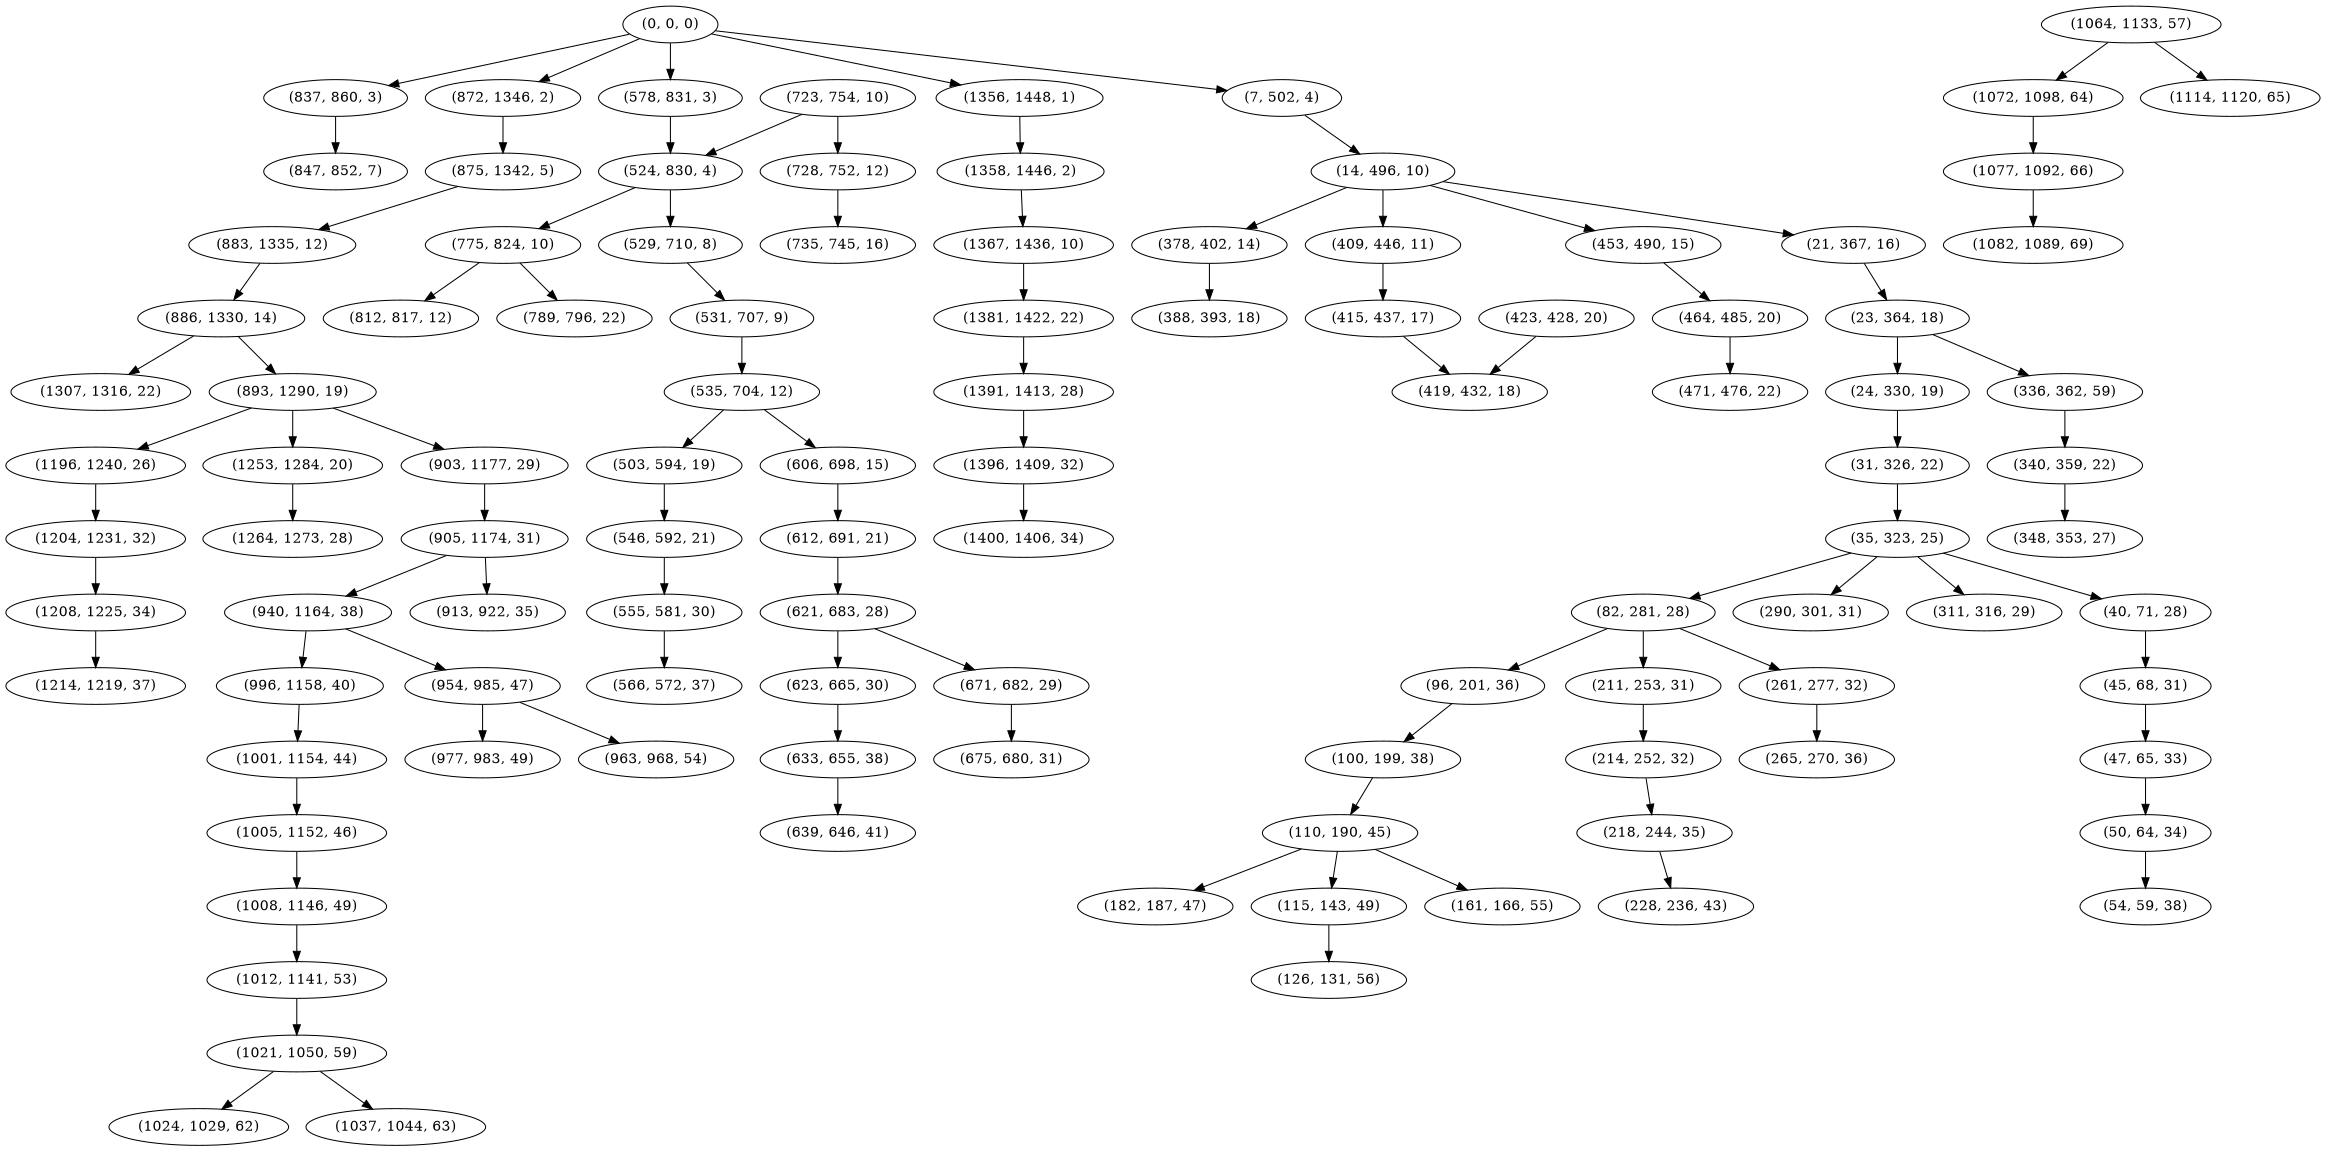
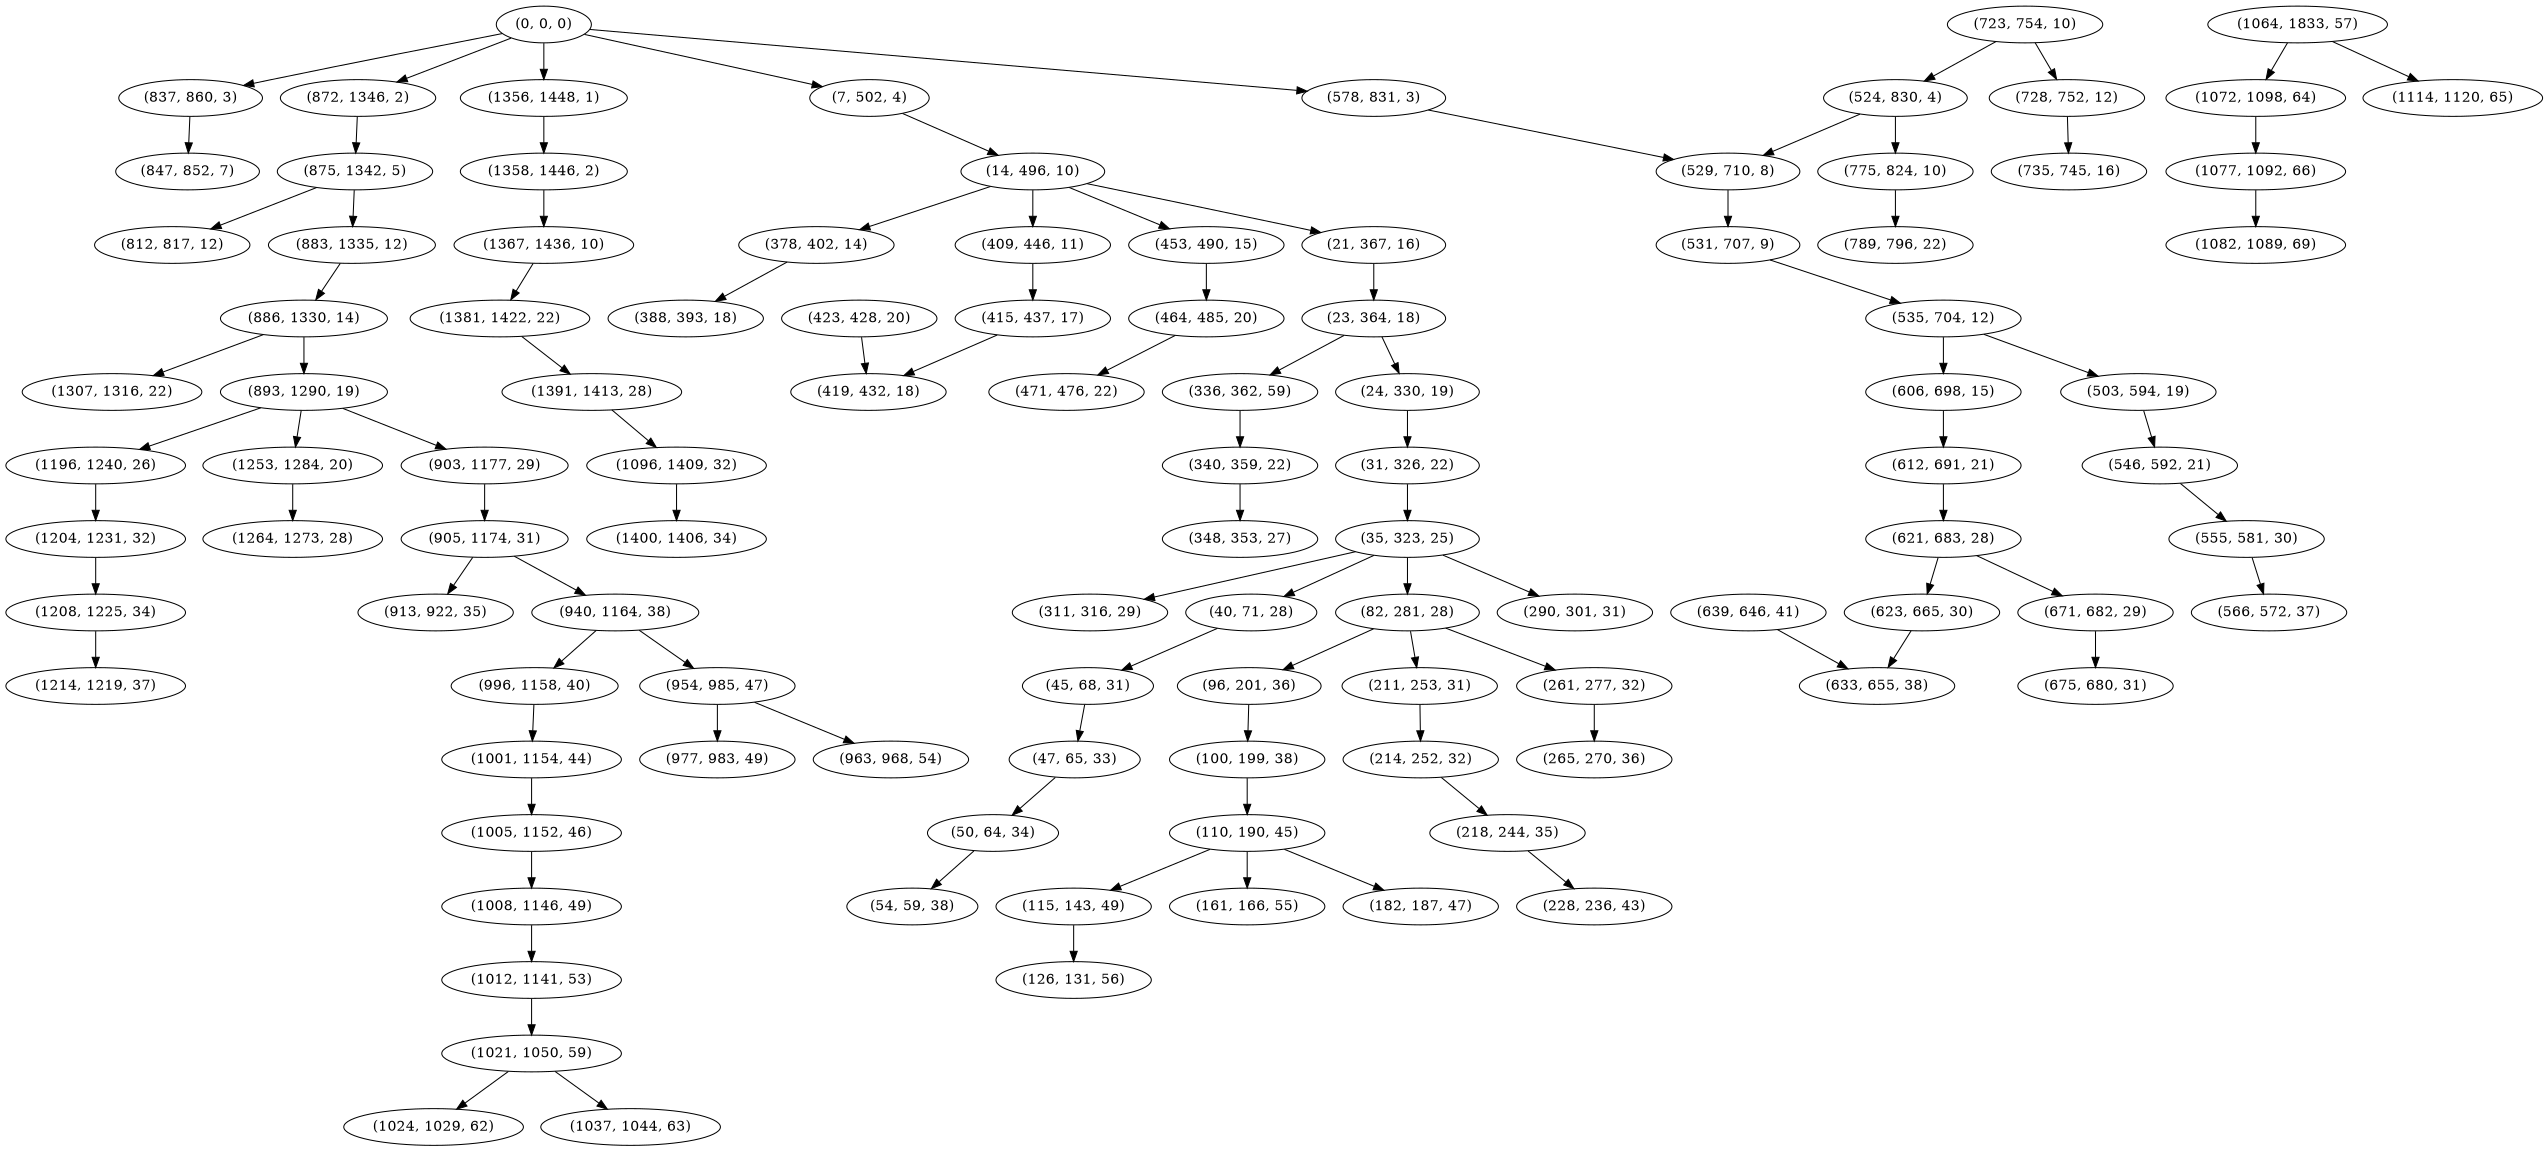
node "(1064, 1133, 57)": label "(1064, 1133, 57)" -> "(1064, 1833, 57)"
edge "(578, 831, 3)" -> "(524, 830, 4)": now "(578, 831, 3)" -> "(529, 710, 8)"
edge "(775, 824, 10)" -> "(812, 817, 12)": now "(875, 1342, 5)" -> "(812, 817, 12)"
node "(1396, 1409, 32)": label "(1396, 1409, 32)" -> "(1096, 1409, 32)"
edge "(633, 655, 38)" -> "(639, 646, 41)": reversed
